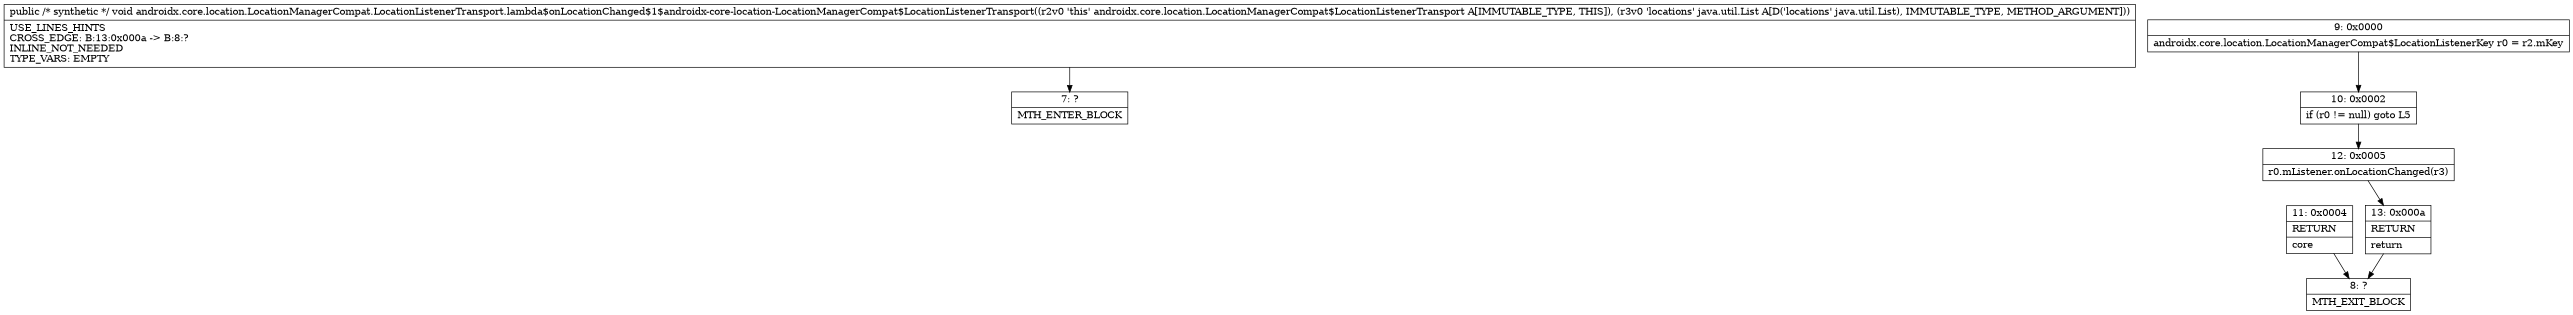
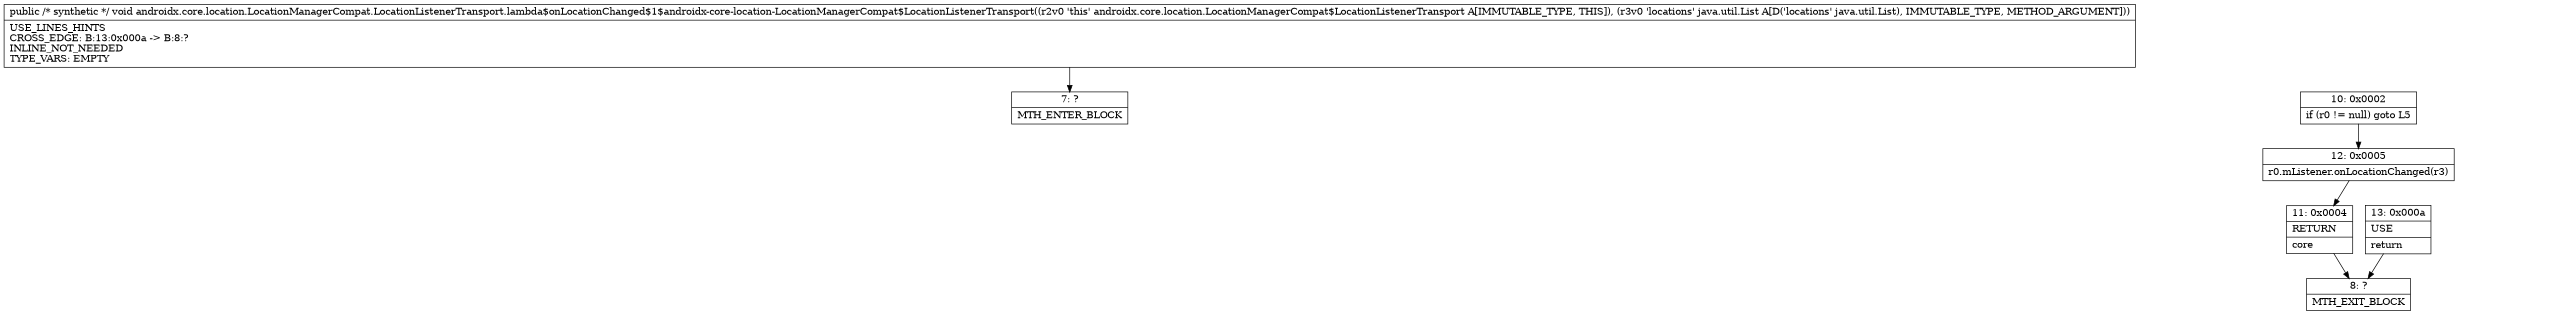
node "9: 0x0000": removed
edge "12: 0x0005" -> "13: 0x000a": now "12: 0x0005" -> "11: 0x0004"
node "13: 0x000a": text "RETURN" -> "USE"
